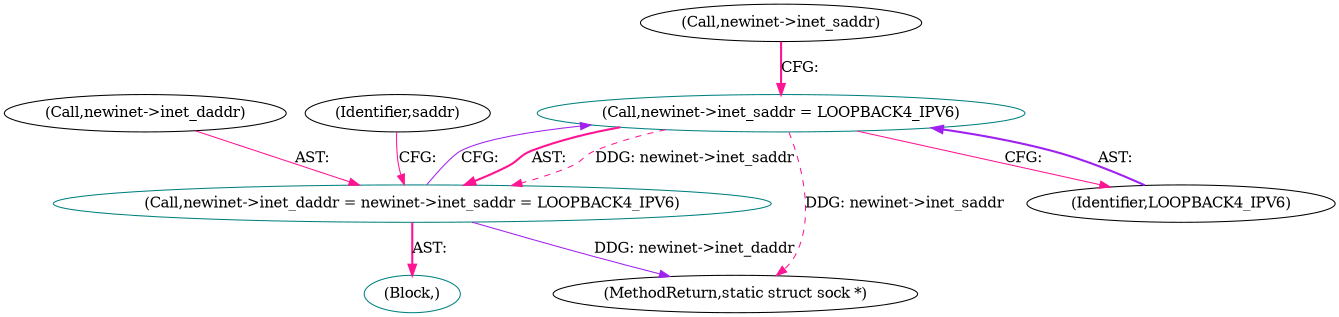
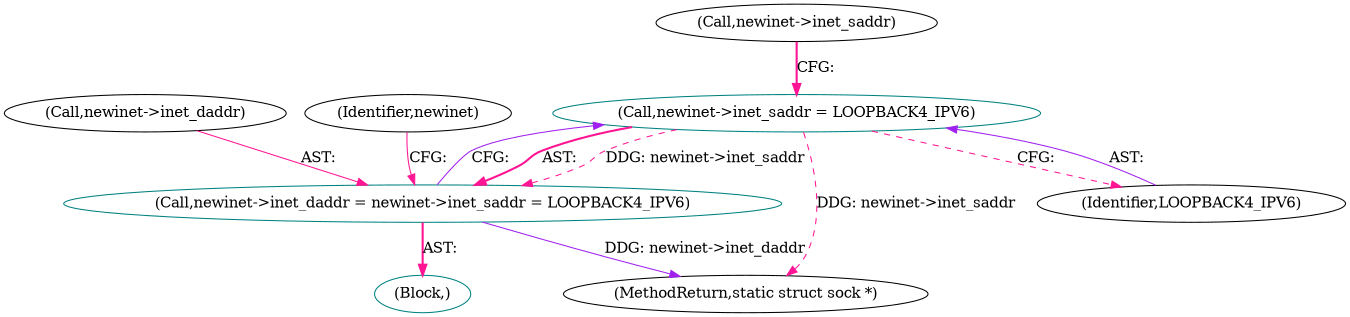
node "(Identifier,saddr)": label "(Identifier,saddr)" -> "(Identifier,newinet)"
edge "(Identifier,LOOPBACK4_IPV6)" -> "(Call,newinet->inet_saddr = LOOPBACK4_IPV6)": style bold -> solid
edge "(Call,newinet->inet_saddr = LOOPBACK4_IPV6)" -> "(Identifier,LOOPBACK4_IPV6)": style solid -> dashed
